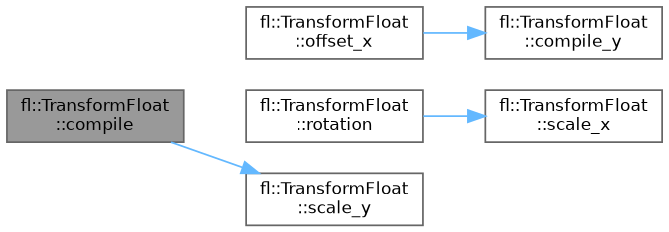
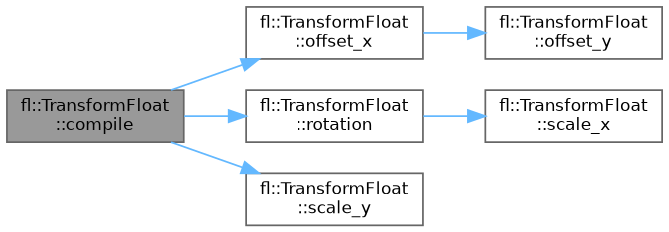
node "fl::TransformFloat ::compile_y": label "fl::TransformFloat ::compile_y" -> "fl::TransformFloat ::offset_y"
edge "fl::TransformFloat ::compile" -> "fl::TransformFloat ::offset_x": added
edge "fl::TransformFloat ::compile" -> "fl::TransformFloat ::rotation": added
